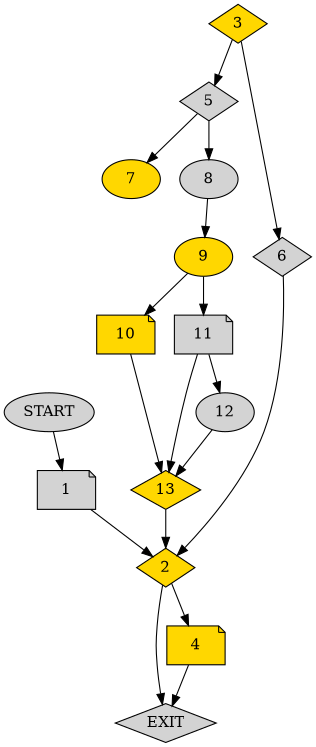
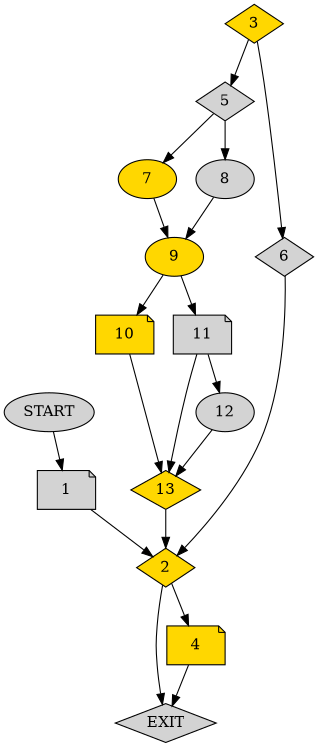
edge "7" -> "9": added
